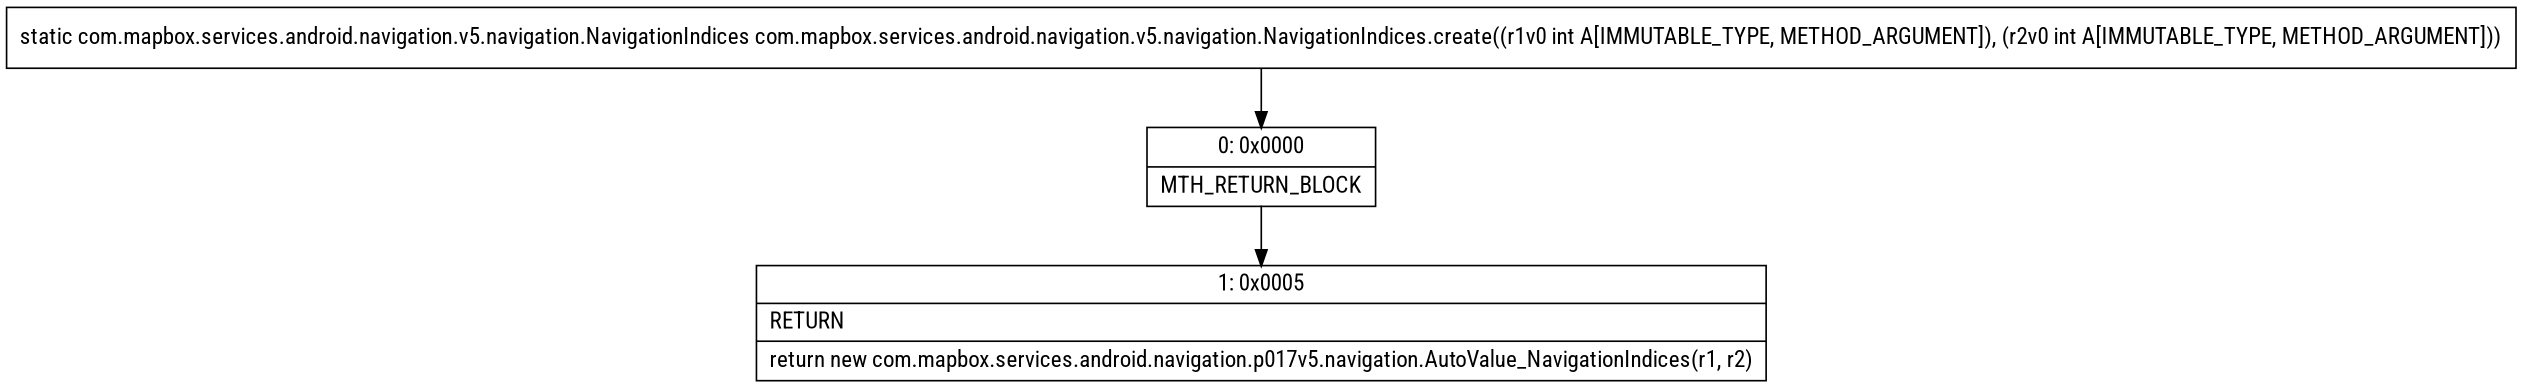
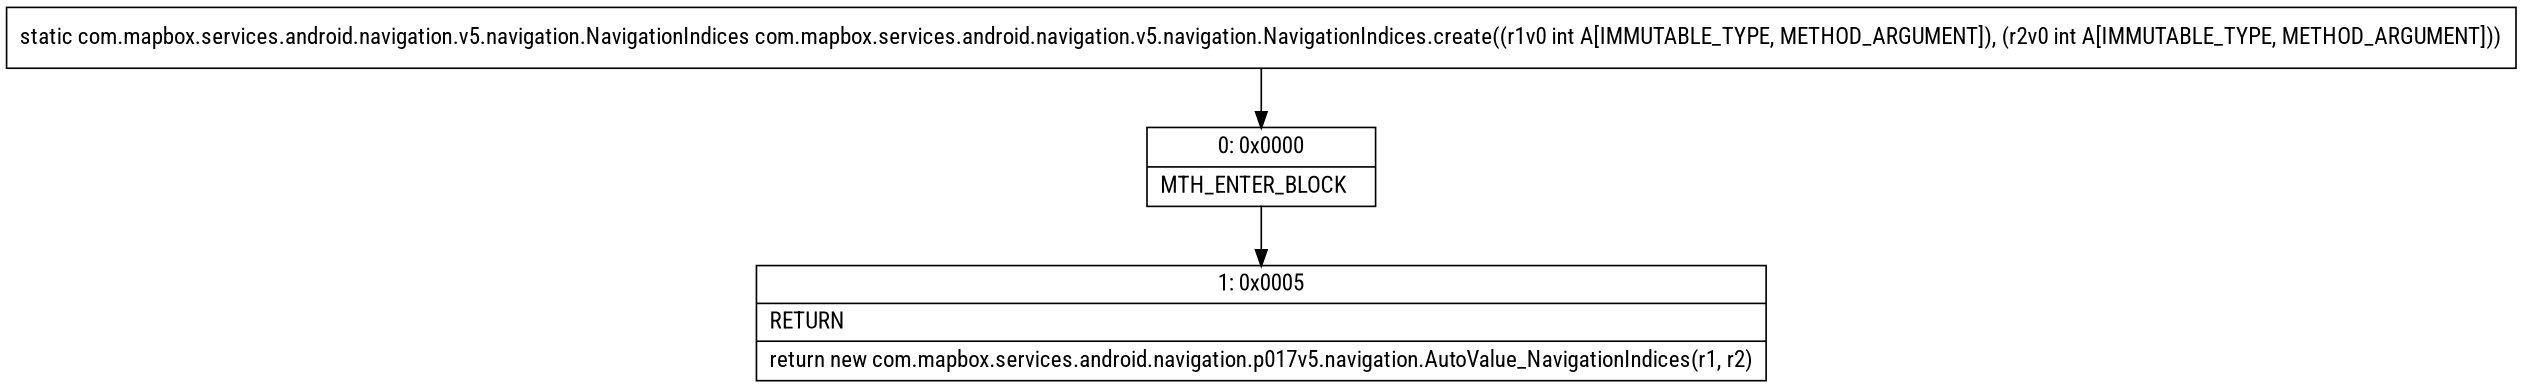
node "0: 0x0000": text "MTH_RETURN_BLOCK" -> "MTH_ENTER_BLOCK"
